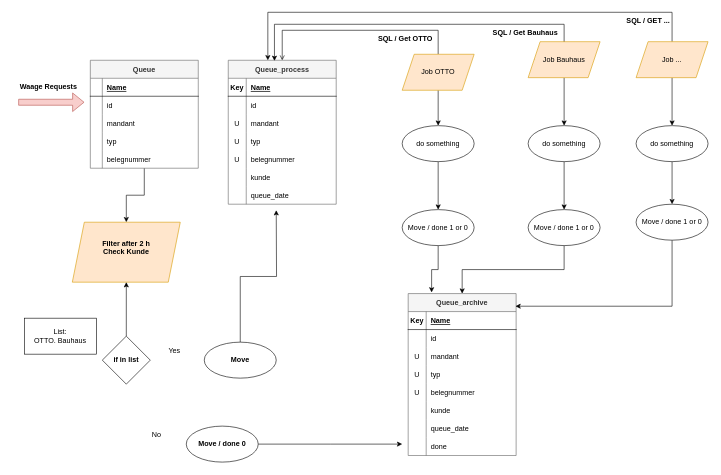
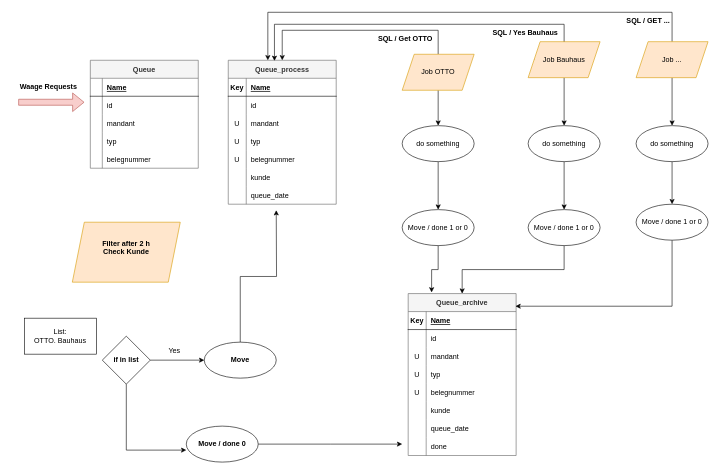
node "SQL / Get Bauhaus": label "SQL / Get Bauhaus" -> "SQL / Yes Bauhaus"
edge "Job OTTO" -> "Queue_process": arrowhead open -> classic
edge "Queue" -> "Filter after 2 h Check Kunde": removed
edge "if in list" -> "Filter after 2 h Check Kunde": now "if in list" -> "Move"
node "No": removed
edge "if in list" -> "Move / done 0": added
